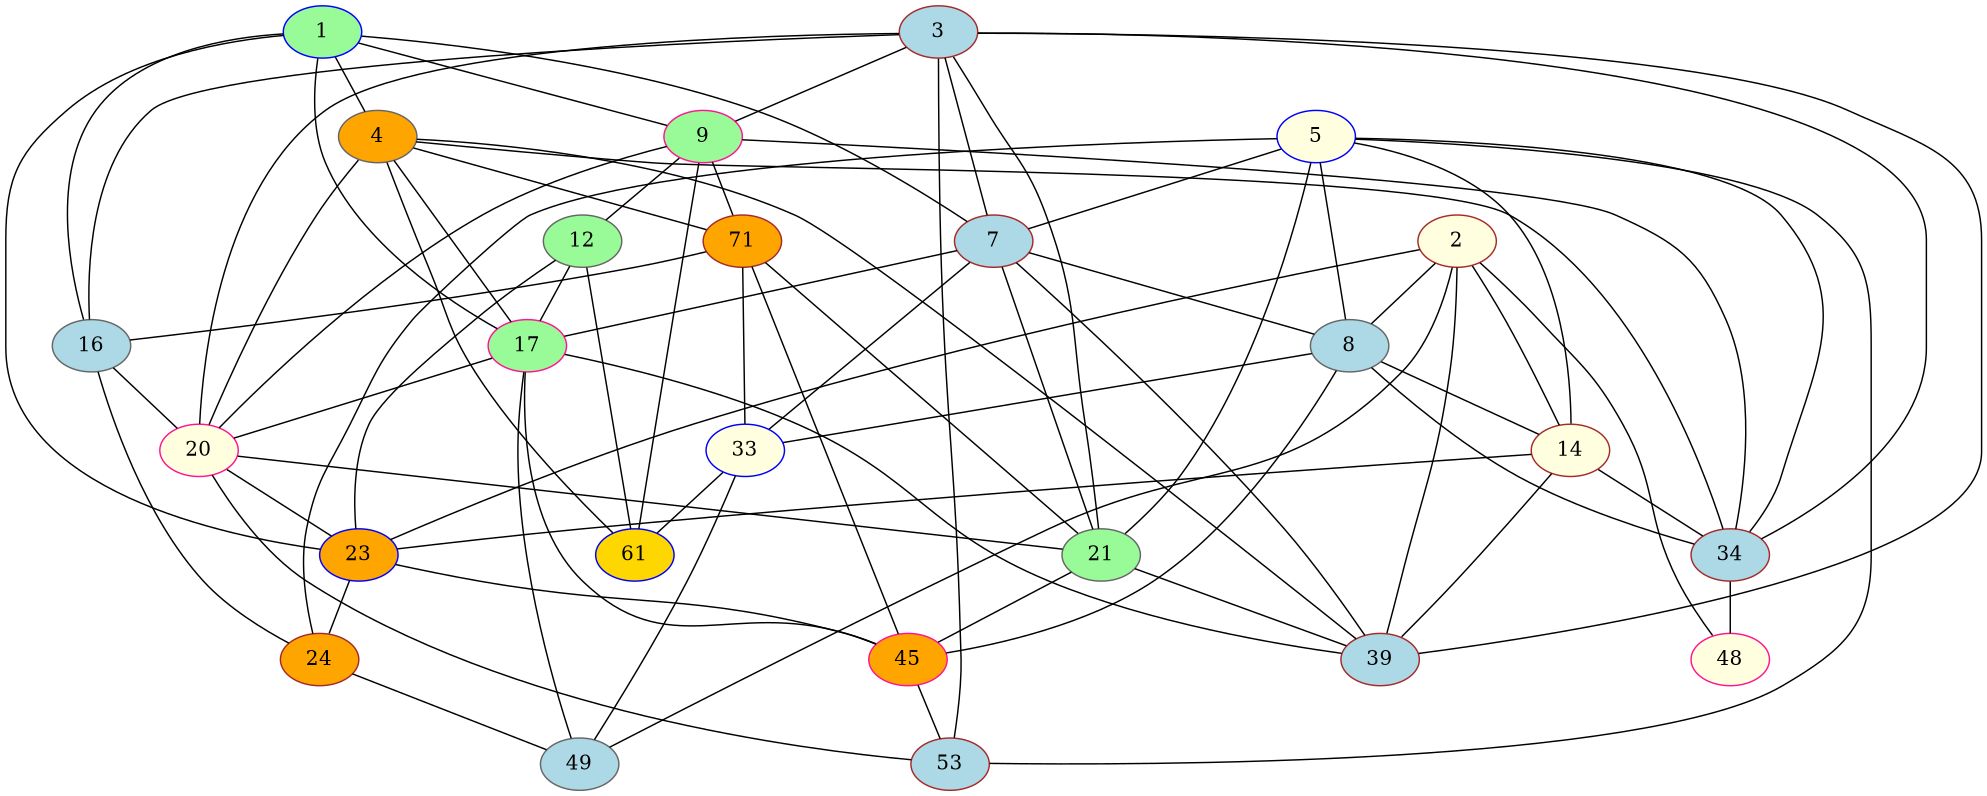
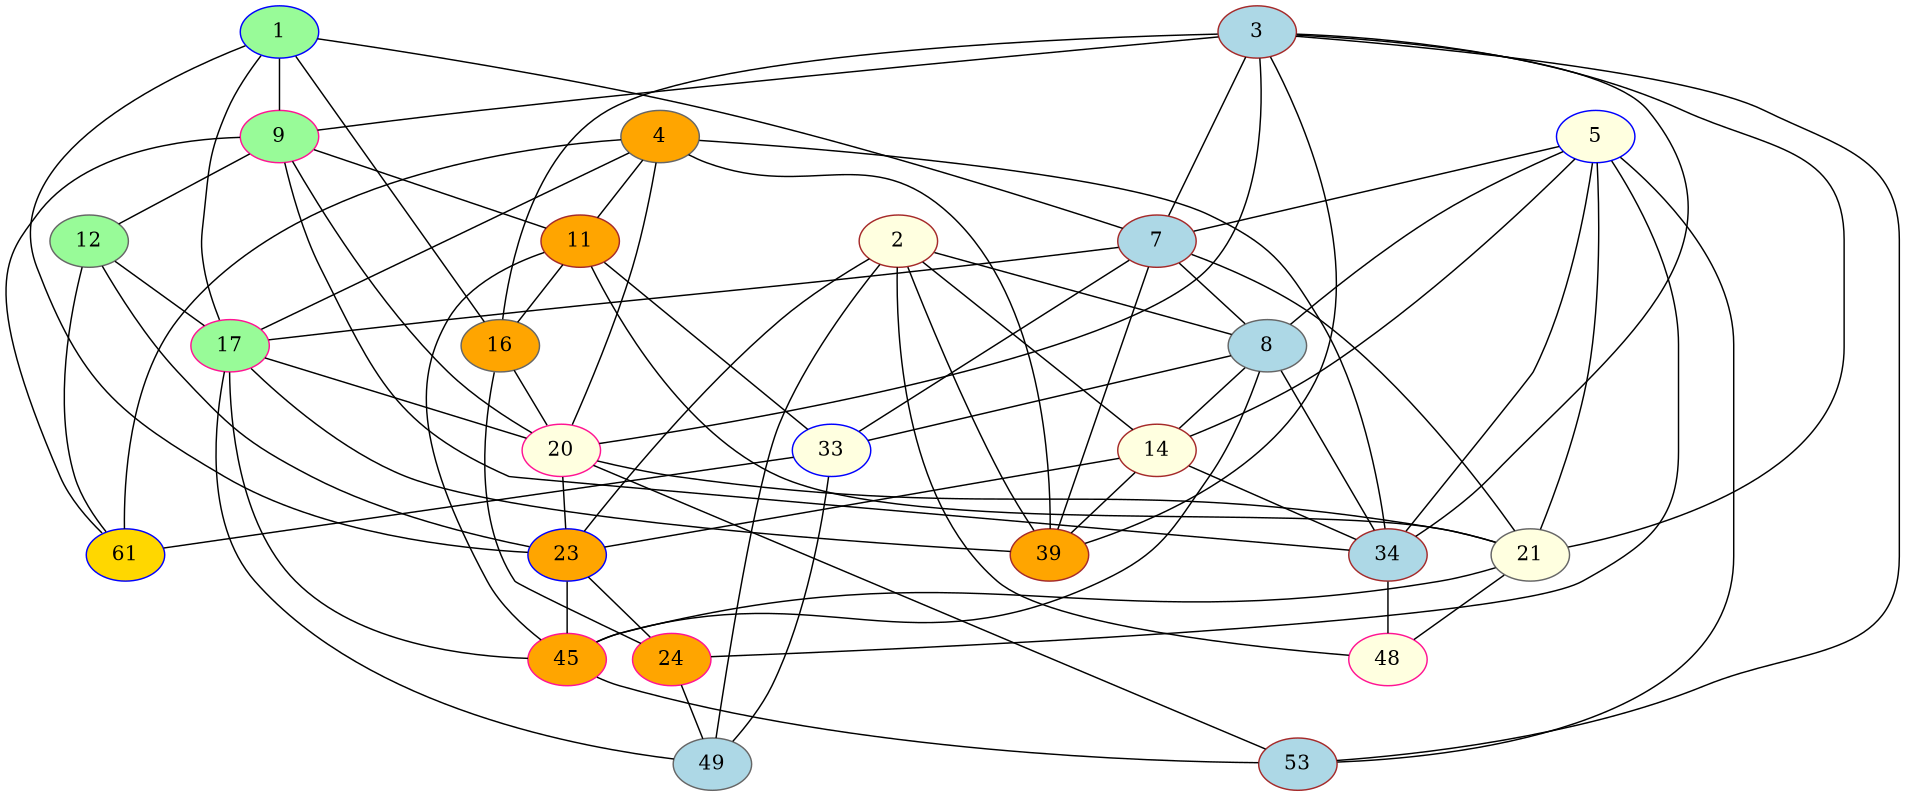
edge "1" -- "4": removed
node "71": label "71" -> "11"
node "16": fillcolor lightblue -> orange
node "21": fillcolor palegreen -> lightyellow
edge "21" -- "39": now "21" -- "48"
node "24": color brown -> deeppink
node "39": fillcolor lightblue -> orange
